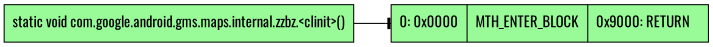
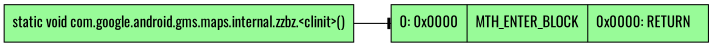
node "0: 0x0000": text "0x9000: RETURN" -> "0x0000: RETURN"
